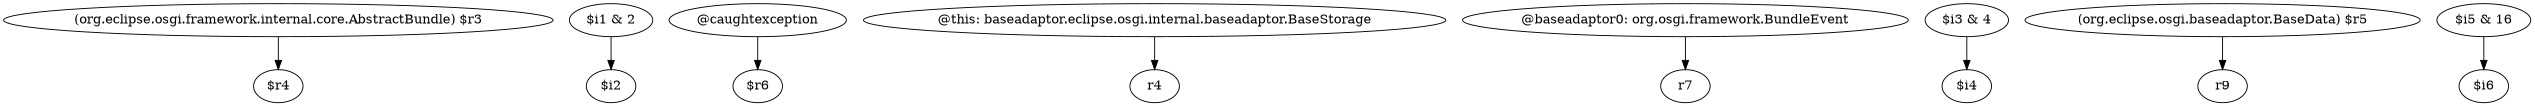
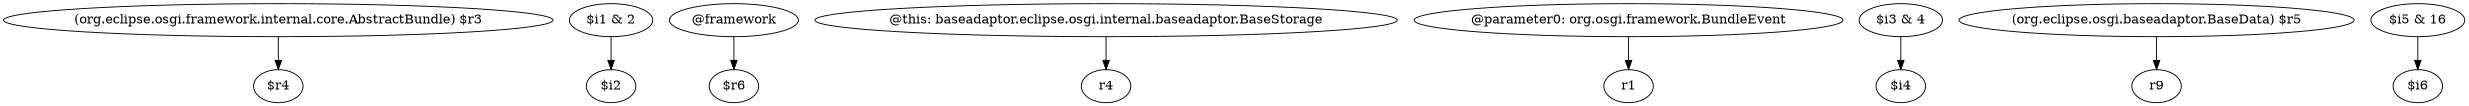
node "@caughtexception": label "@caughtexception" -> "@framework"
node "@baseadaptor0: org.osgi.framework.BundleEvent": label "@baseadaptor0: org.osgi.framework.BundleEvent" -> "@parameter0: org.osgi.framework.BundleEvent"
node "r7": label "r7" -> "r1"
